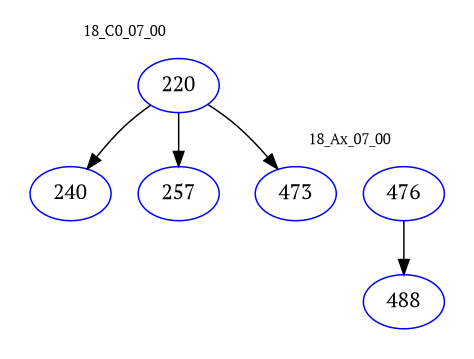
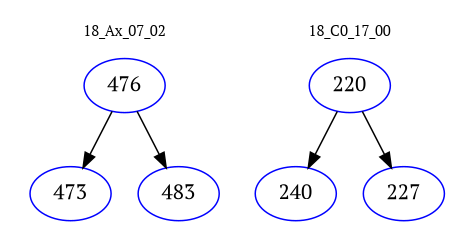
cluster "18_C0_07_00": label "18_C0_07_00" -> "18_C0_17_00"
cluster "18_Ax_07_00": label "18_Ax_07_00" -> "18_Ax_07_02"
edge "220" -> "473": now "476" -> "473"
node "257": label "257" -> "227"
node "488": label "488" -> "483"
